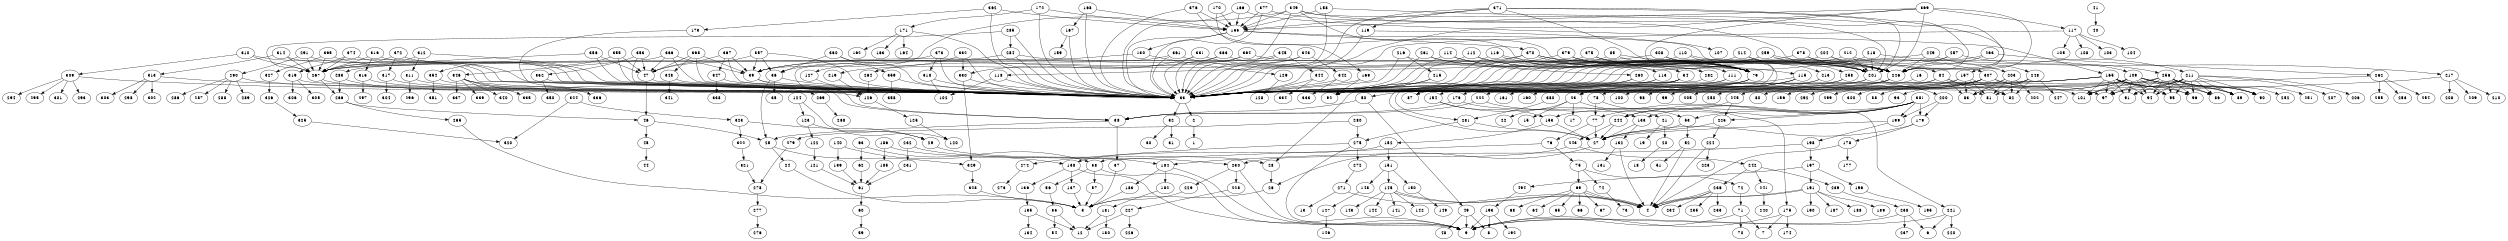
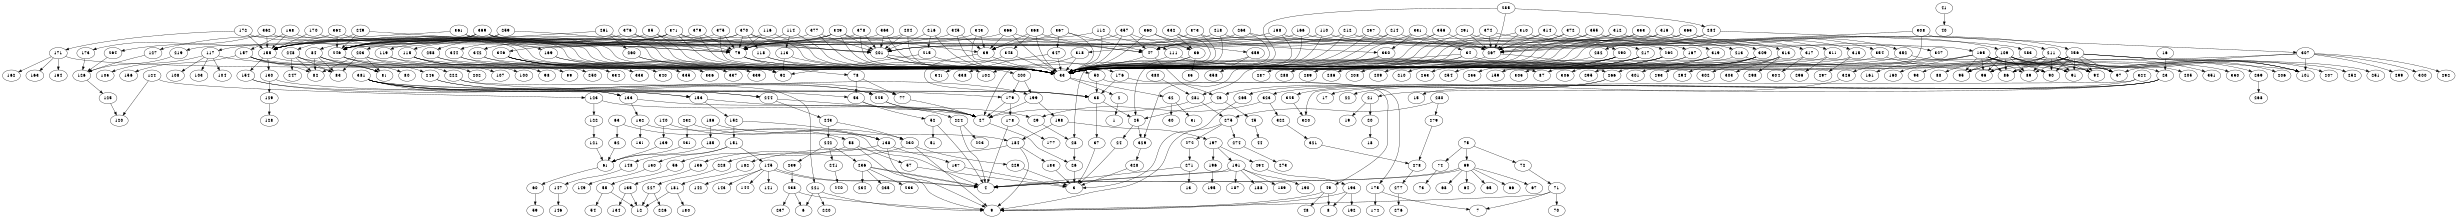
edge "155" -> "370": reversed
node "76": removed
edge "175" -> "9": removed
